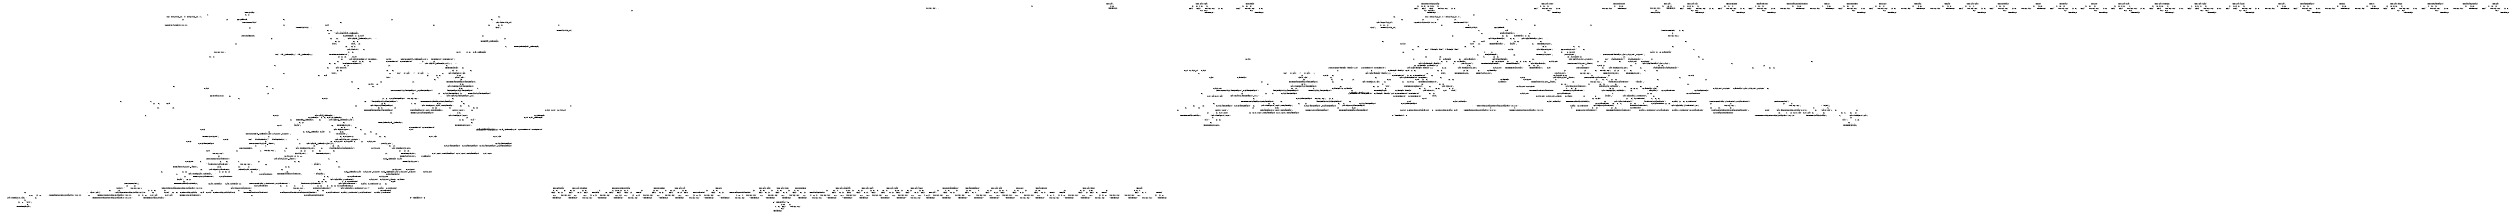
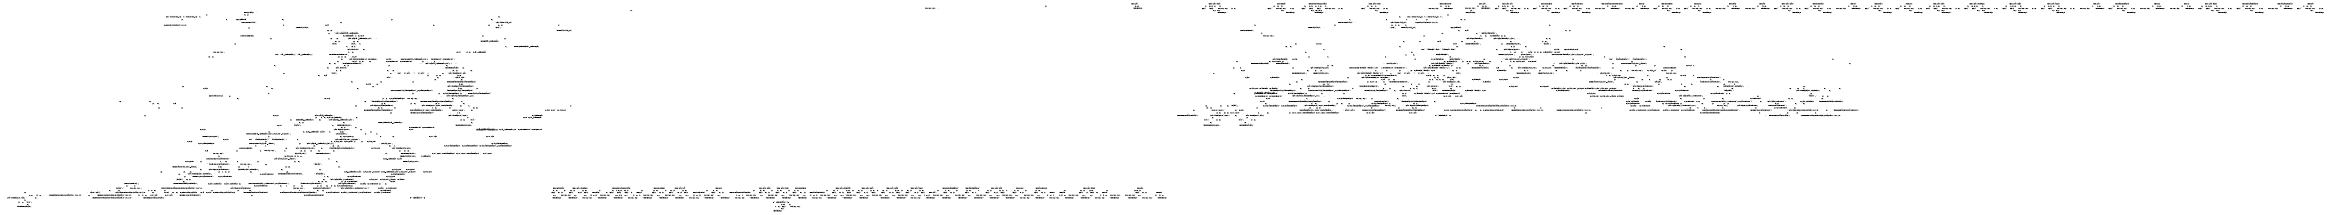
edge "(<operator>.fieldAccess,diff.needsRepaint)" -> "(needsRepaint,diff.needsRepaint())": removed, label "CFG:"
edge "(<operator>.equals,diff == StyleDifferenceLayout)" -> "(IDENTIFIER,diff,diff == StyleDifferenceLayout)": label "DDG: StyleDifferenceLayout" -> "AST: "
